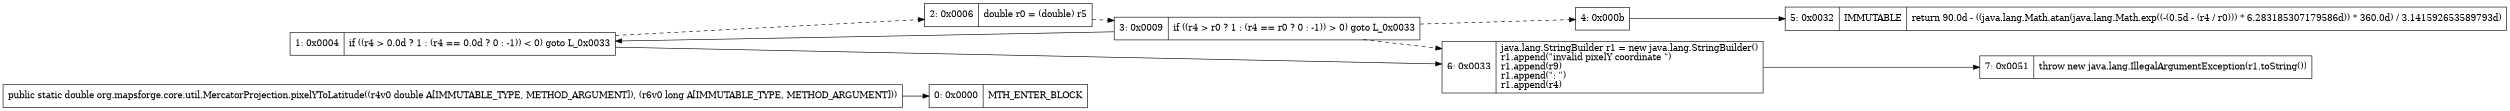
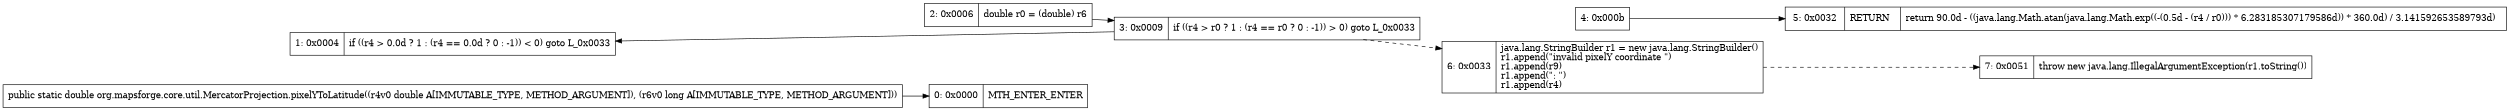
node "2: 0x0006": text "double r0 = (double) r5" -> "double r0 = (double) r6"
node "5: 0x0032": text "IMMUTABLE" -> "RETURN"
edge "2: 0x0006" -> "3: 0x0009": style dashed -> solid
edge "3: 0x0009" -> "4: 0x000b": removed
edge "1: 0x0004" -> "2: 0x0006": removed
edge "1: 0x0004" -> "6: 0x0033": removed
edge "6: 0x0033" -> "7: 0x0051": style solid -> dashed
node "0: 0x0000": text "MTH_ENTER_BLOCK" -> "MTH_ENTER_ENTER"
